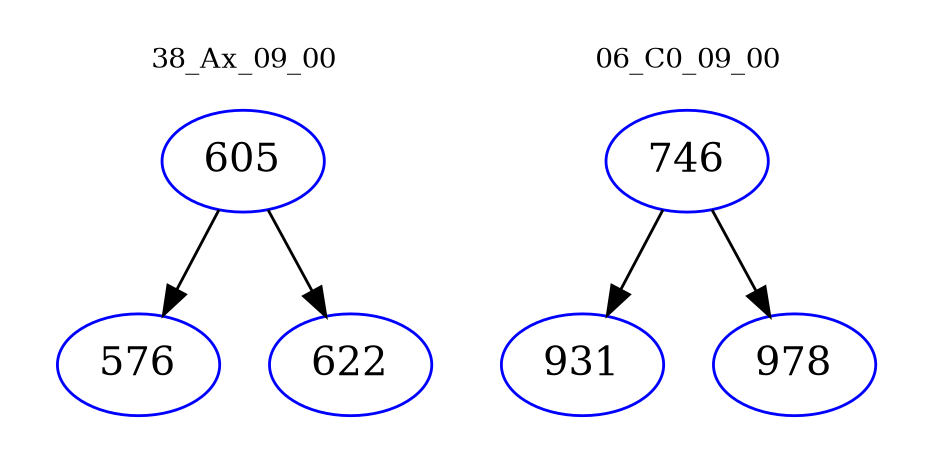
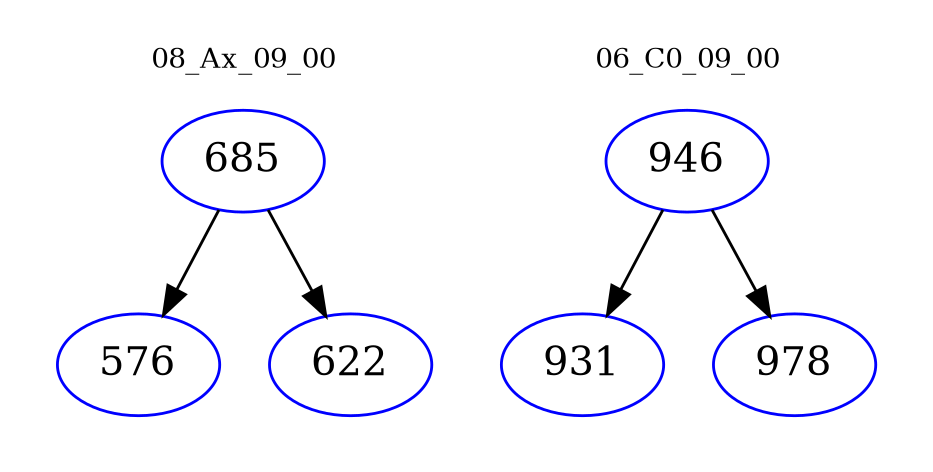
cluster "38_Ax_09_00": label "38_Ax_09_00" -> "08_Ax_09_00"
node "605": label "605" -> "685"
node "746": label "746" -> "946"
